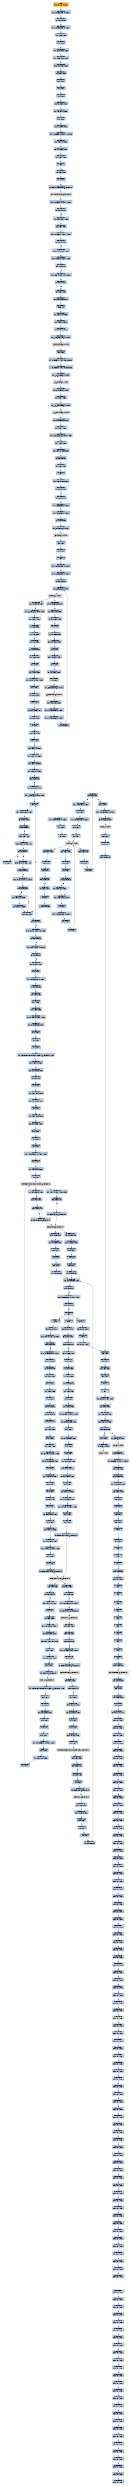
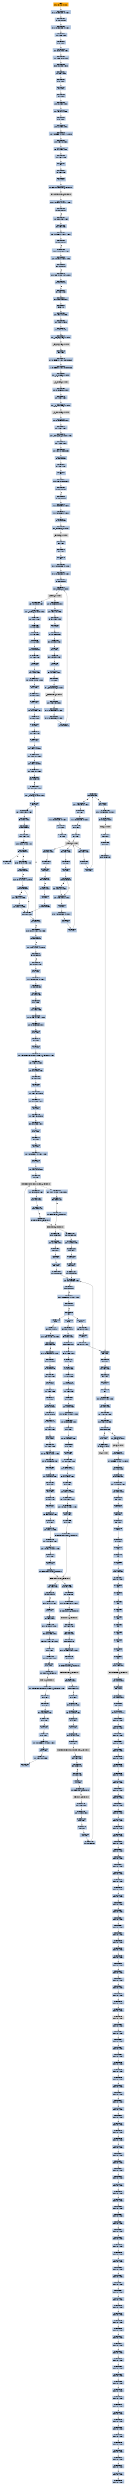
node "0x00000094 addb %al, (%eax)": added
